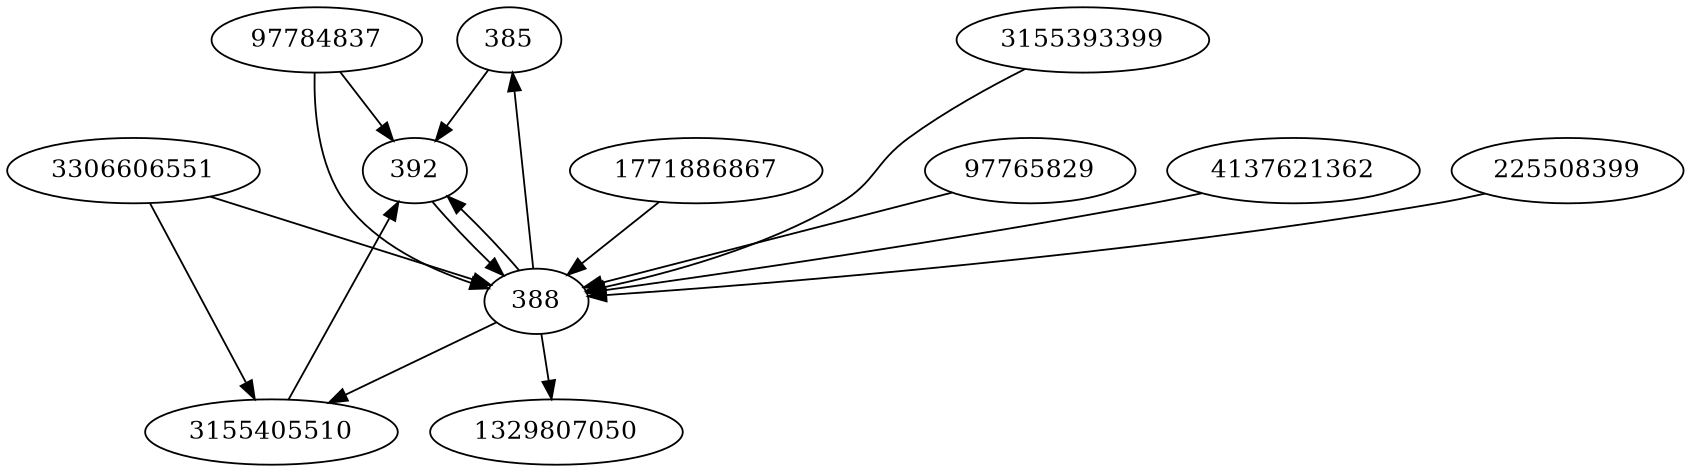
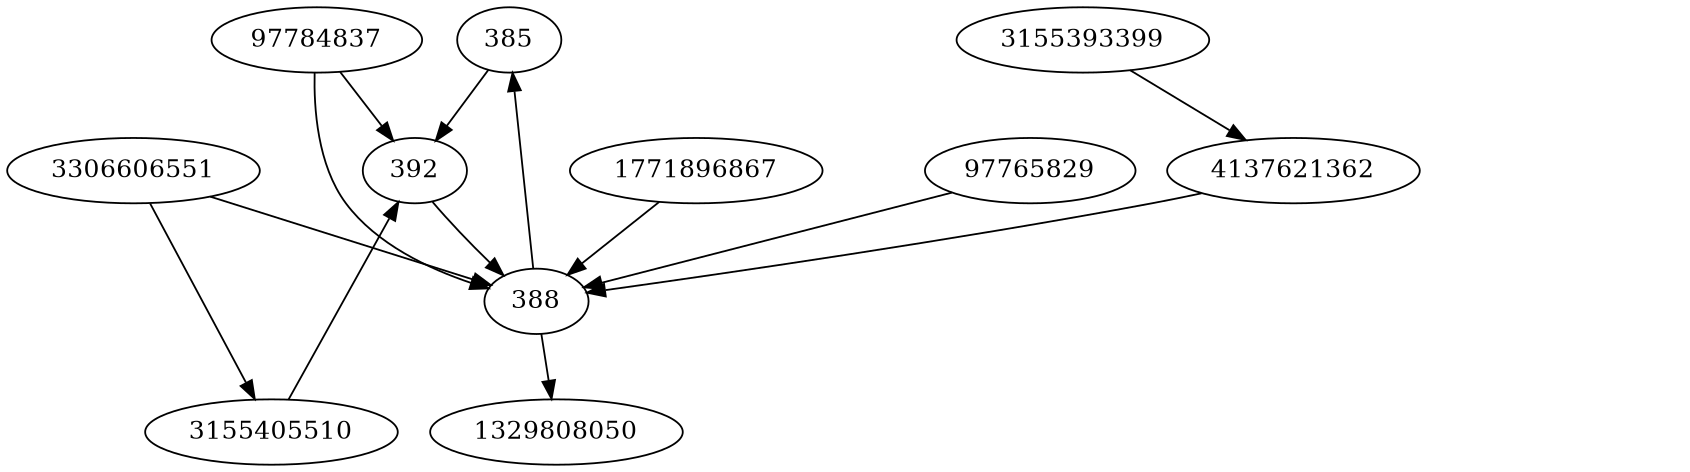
node "1771886867": label "1771886867" -> "1771896867"
node "225508399": removed
edge "3155393399" -> "388": now "3155393399" -> "4137621362"
edge "388" -> "392": removed
edge "388" -> "3155405510": removed
node "1329807050": label "1329807050" -> "1329808050"
